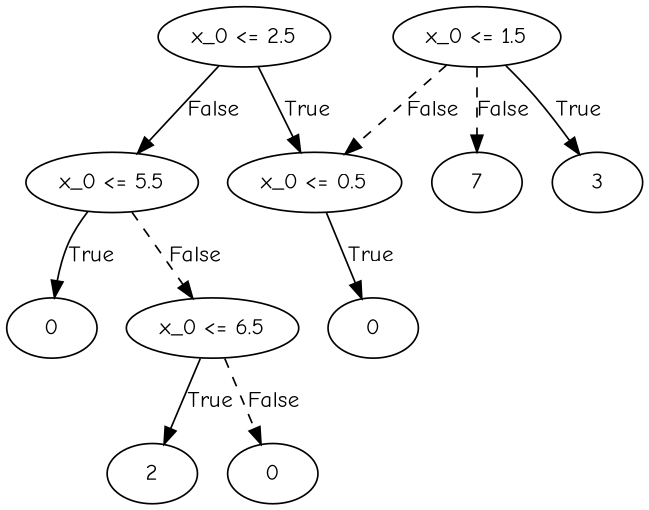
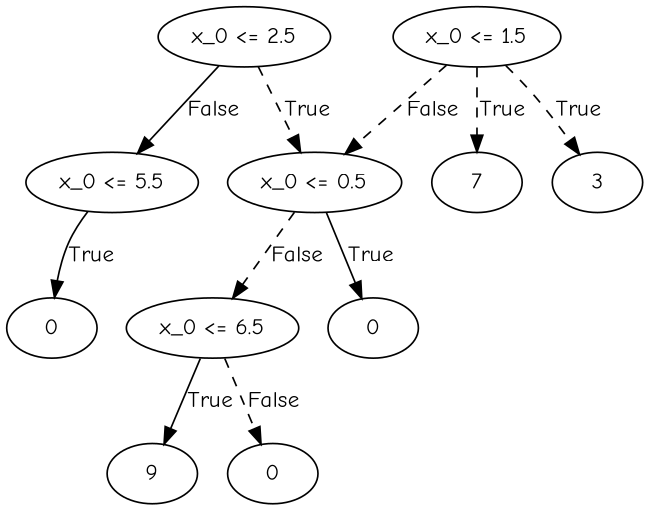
edge "x_0 <= 2.5" -> "x_0 <= 0.5": style solid -> dashed
edge "x_0 <= 1.5" -> "3": style solid -> dashed
edge "x_0 <= 1.5" -> "7": label "False" -> "True"
edge "x_0 <= 5.5" -> "x_0 <= 6.5": now "x_0 <= 0.5" -> "x_0 <= 6.5"
node "2": label "2" -> "9"
